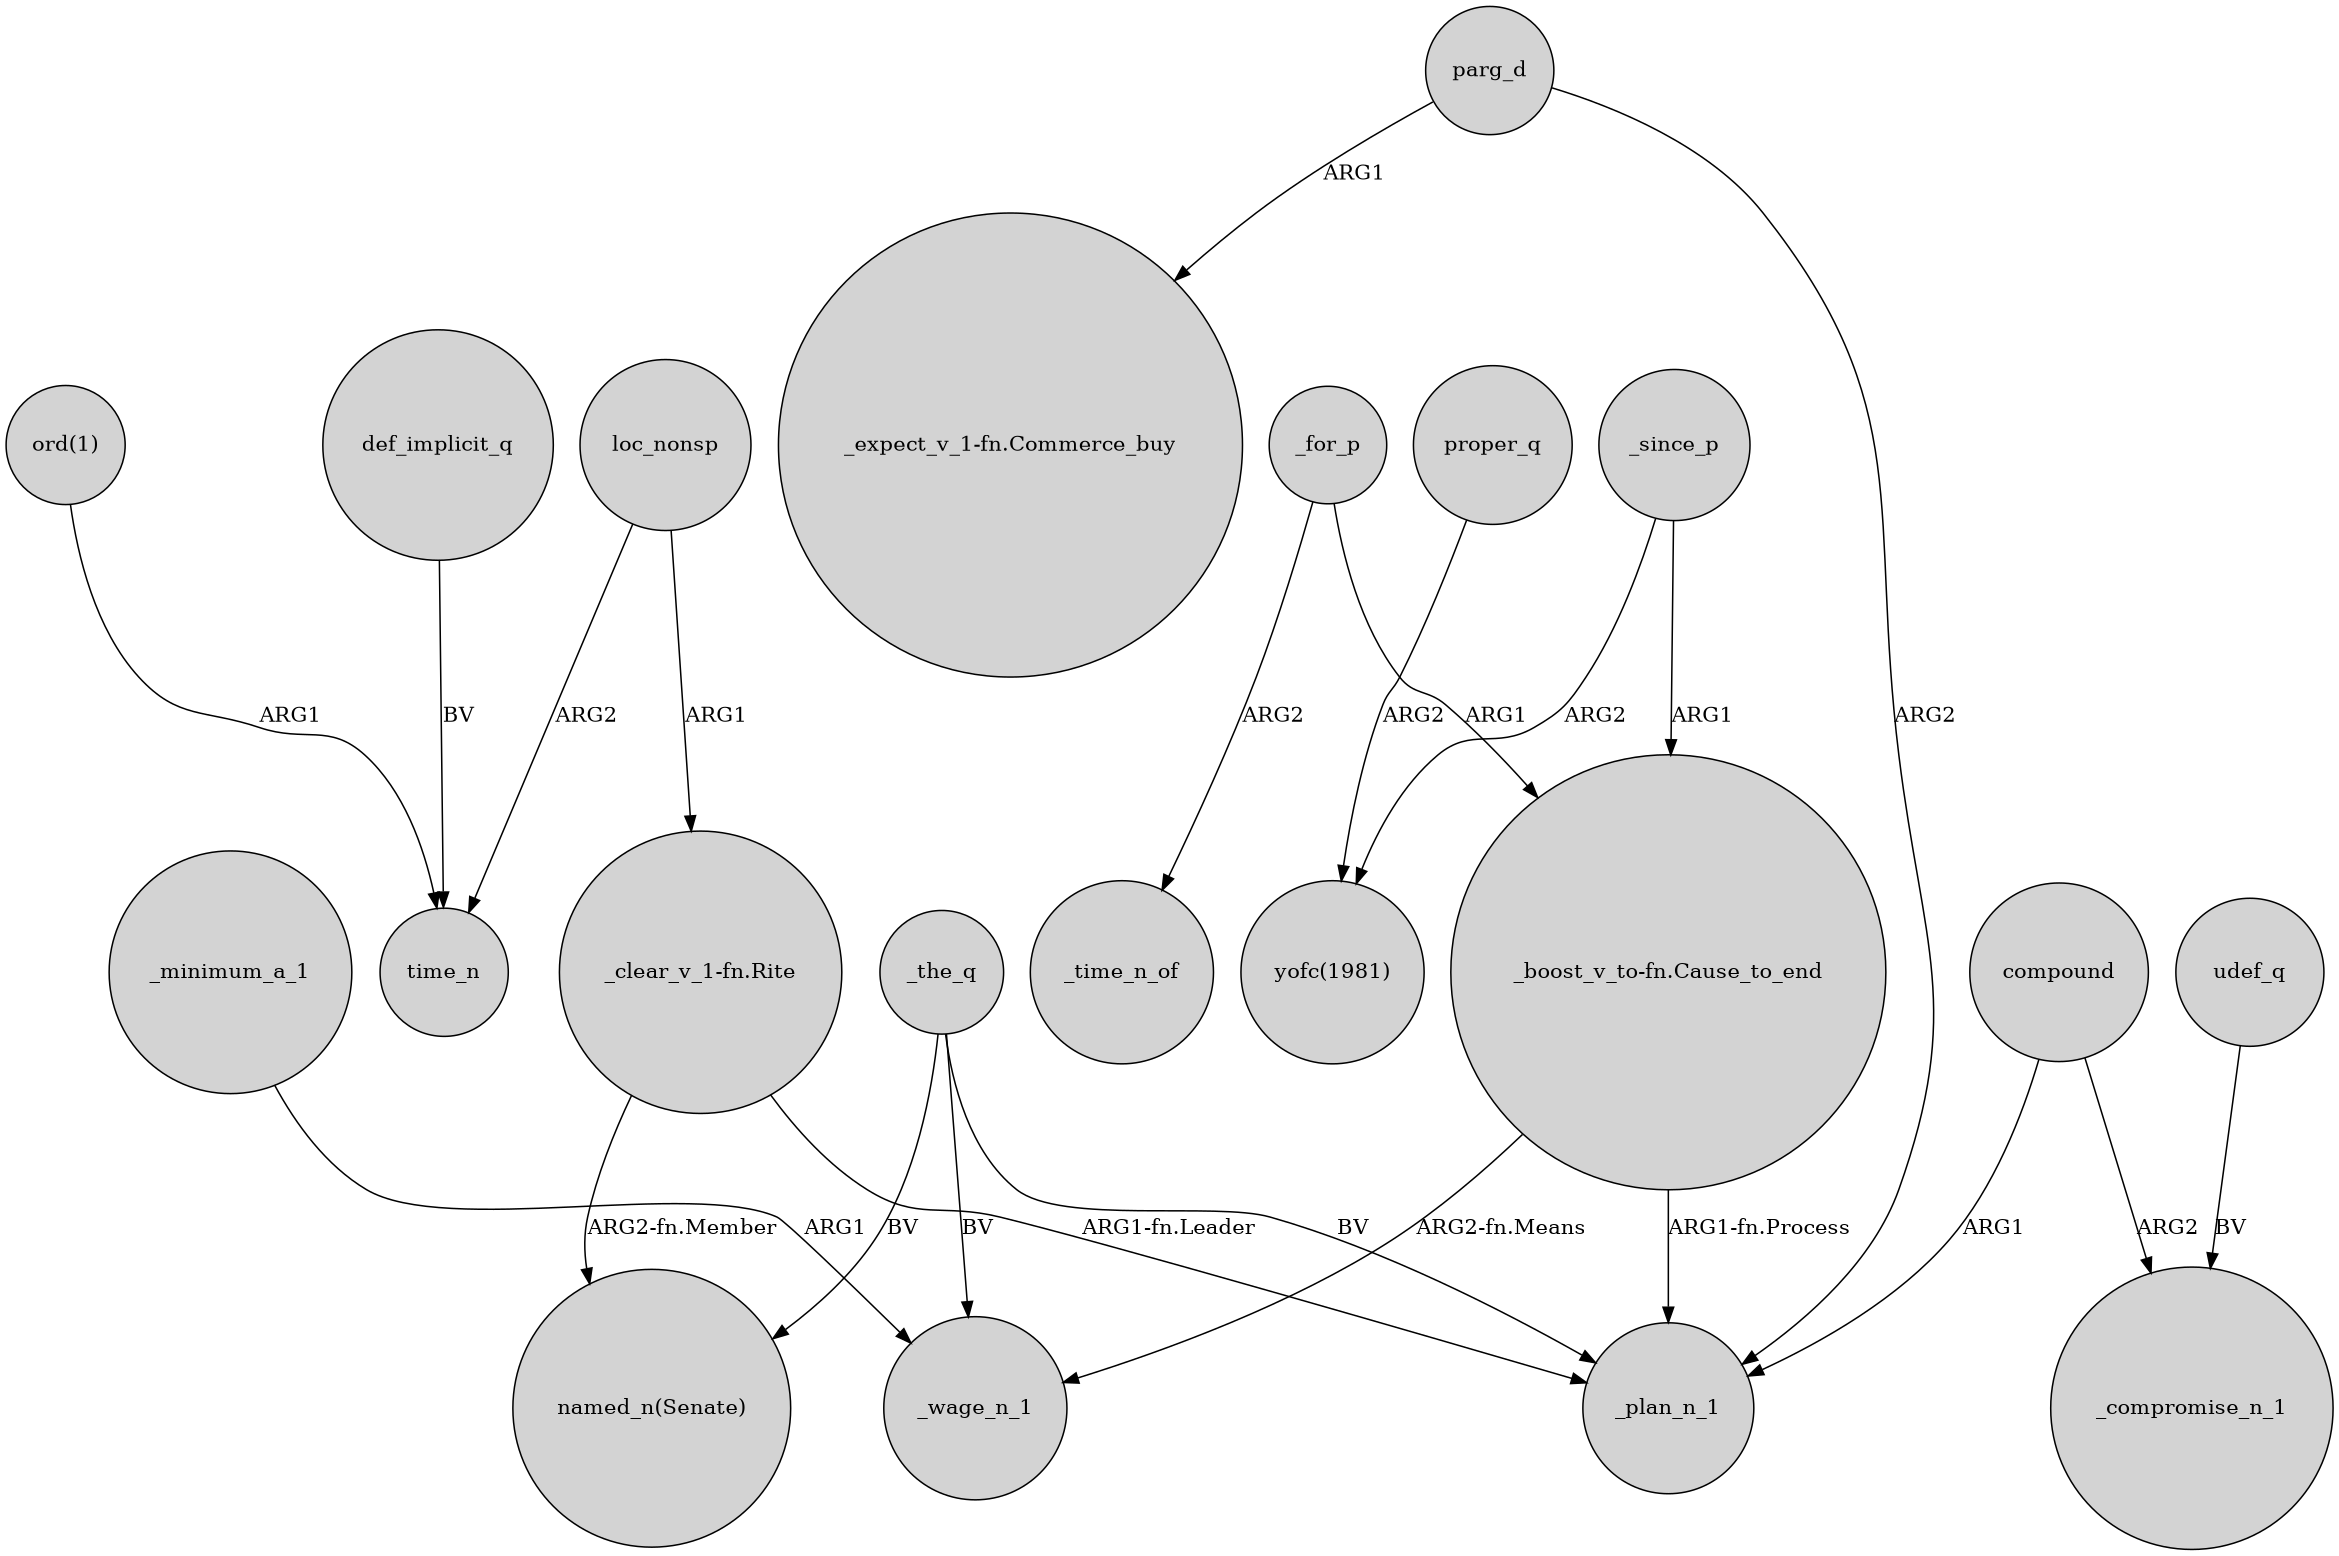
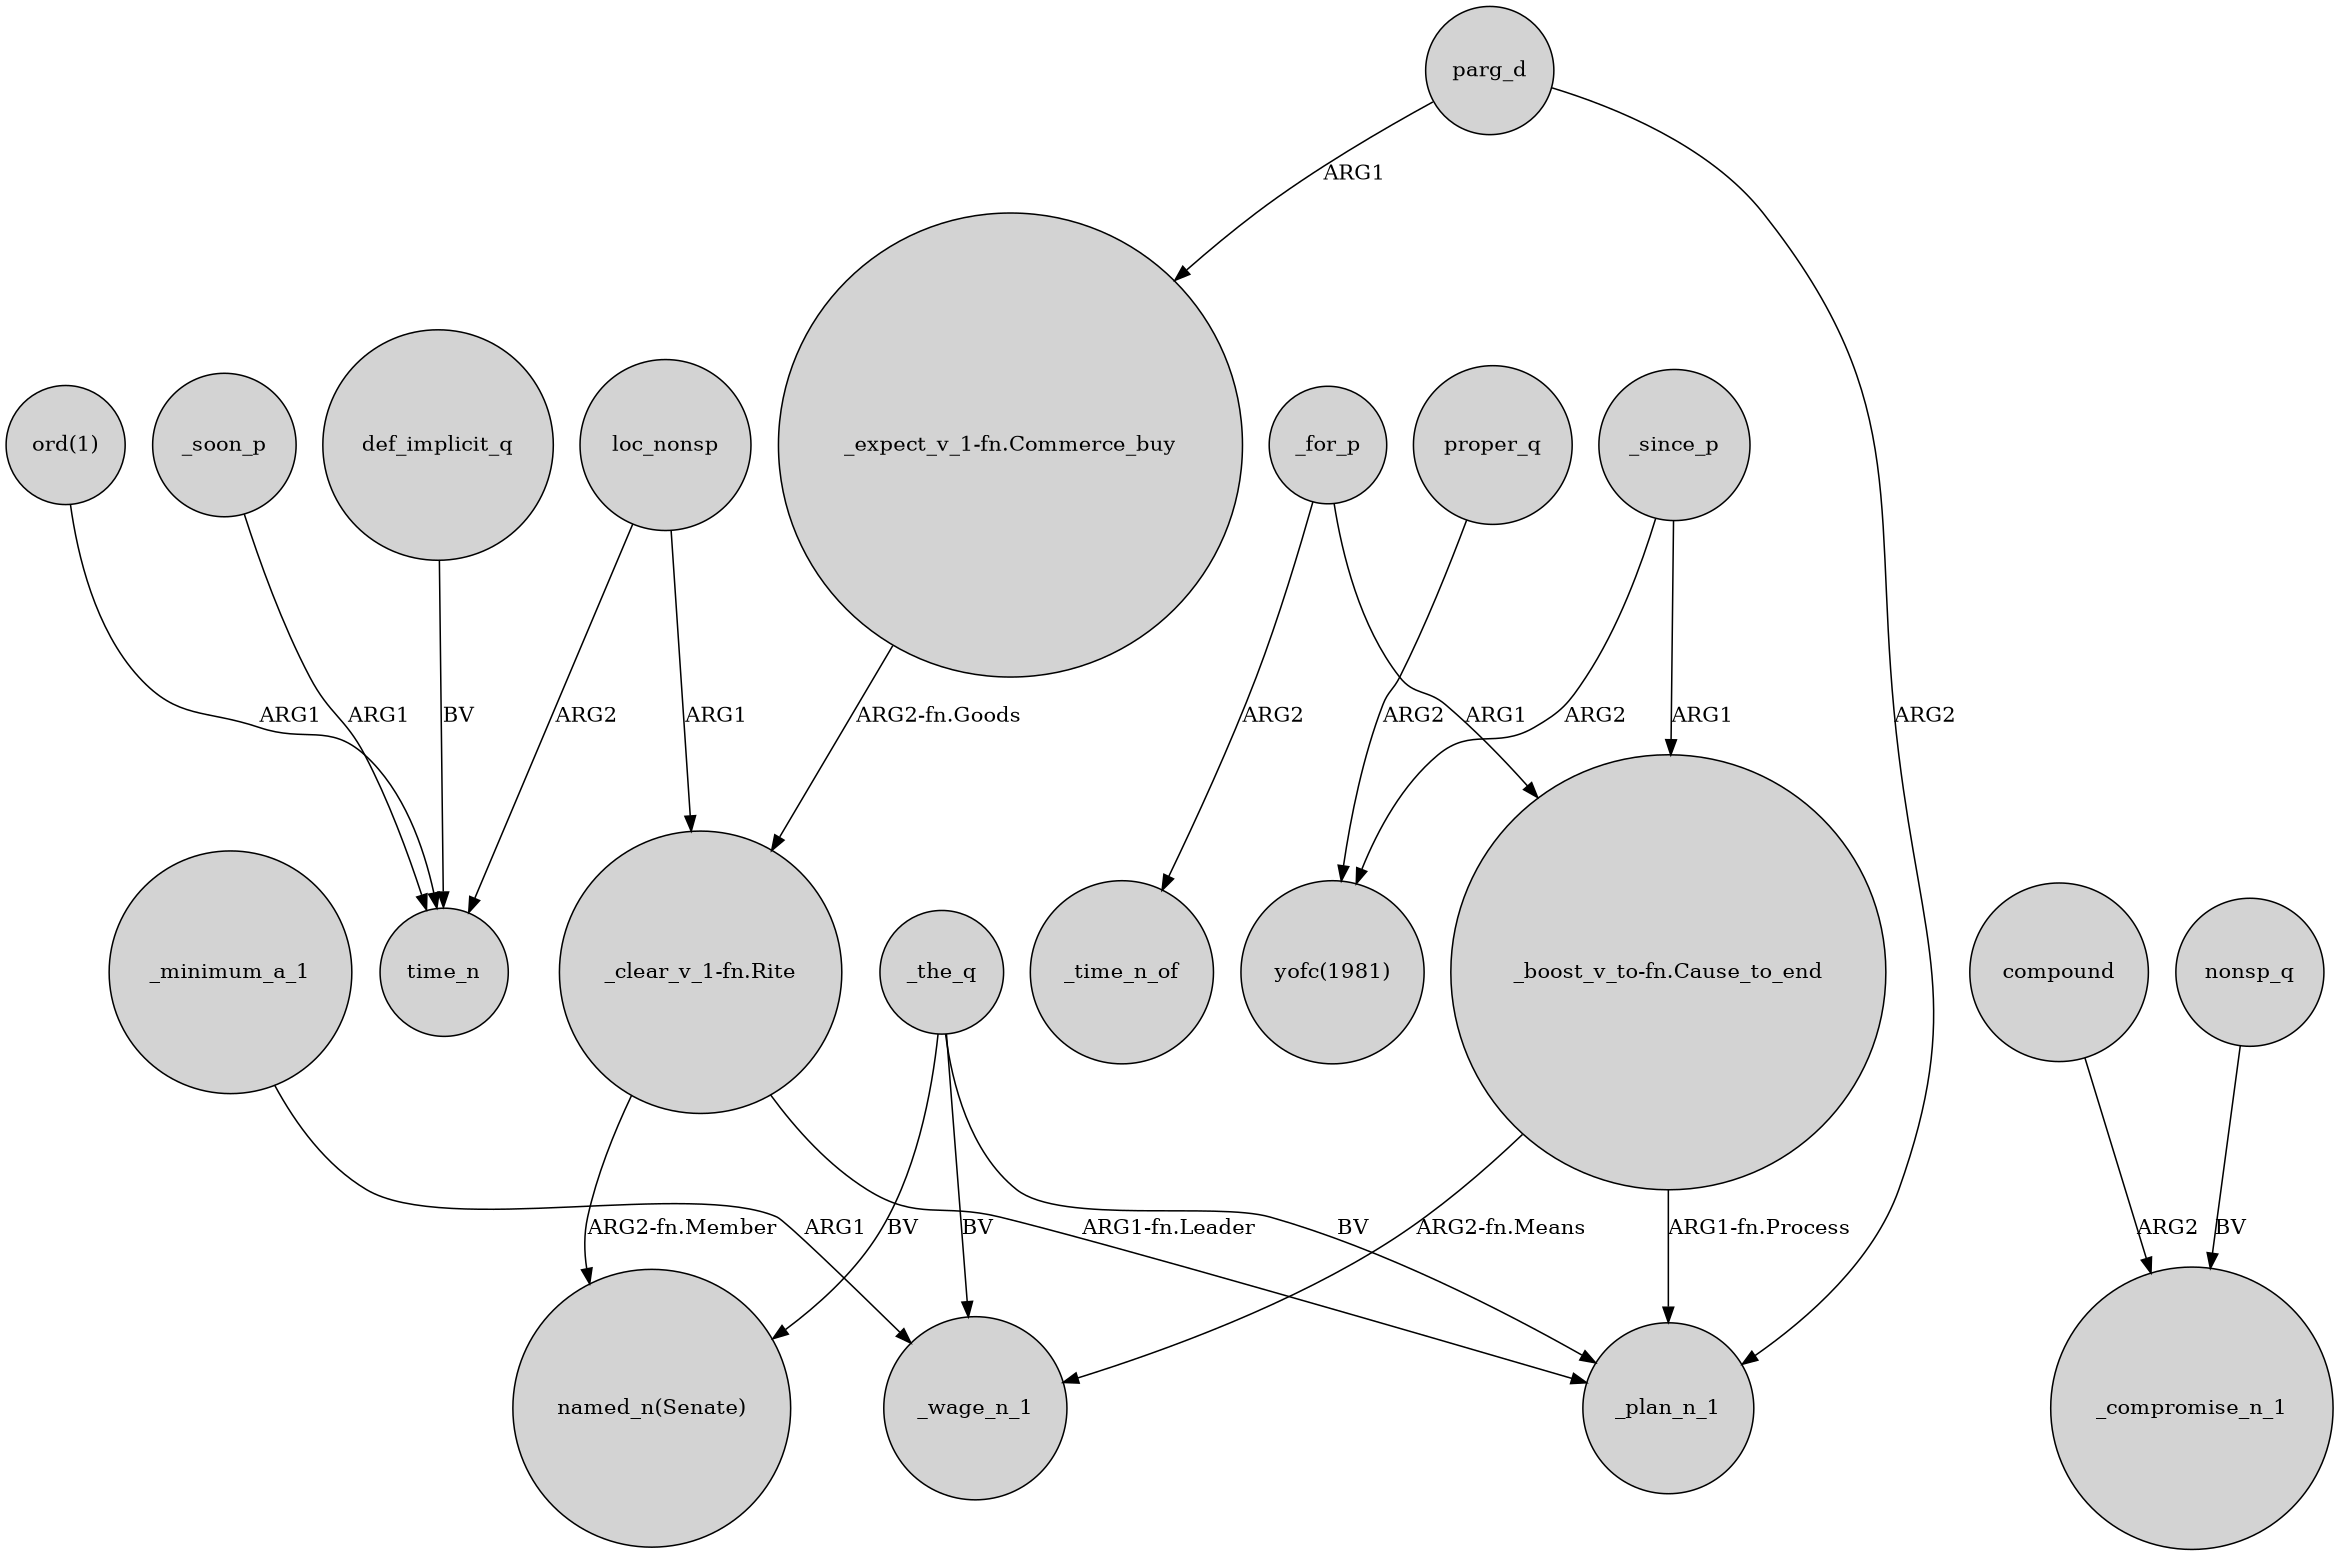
node "_soon_p": added
edge "_expect_v_1-fn.Commerce_buy" -> "_clear_v_1-fn.Rite": added, label "ARG2-fn.Goods"
node "udef_q": label "udef_q" -> "nonsp_q"
edge "compound" -> "_plan_n_1": removed, label "ARG1"
